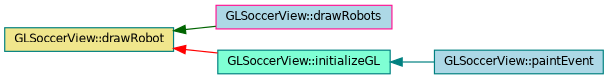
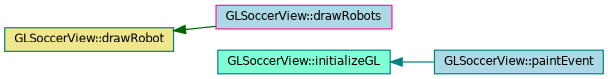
edge "GLSoccerView::initializeGL" -> "GLSoccerView::drawRobot": removed
